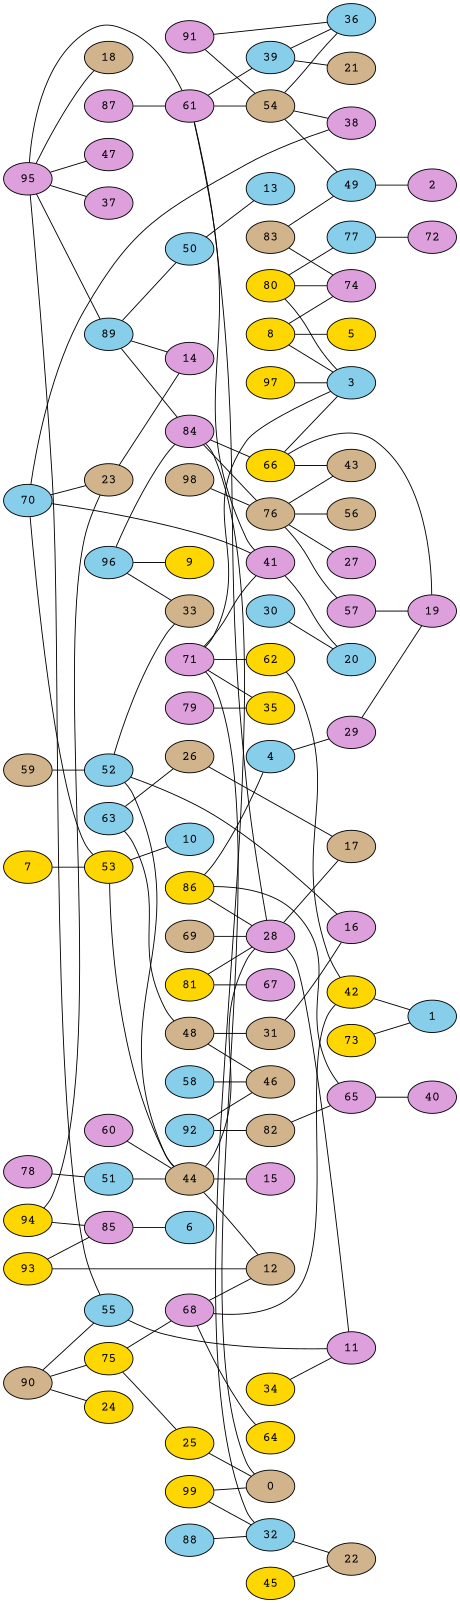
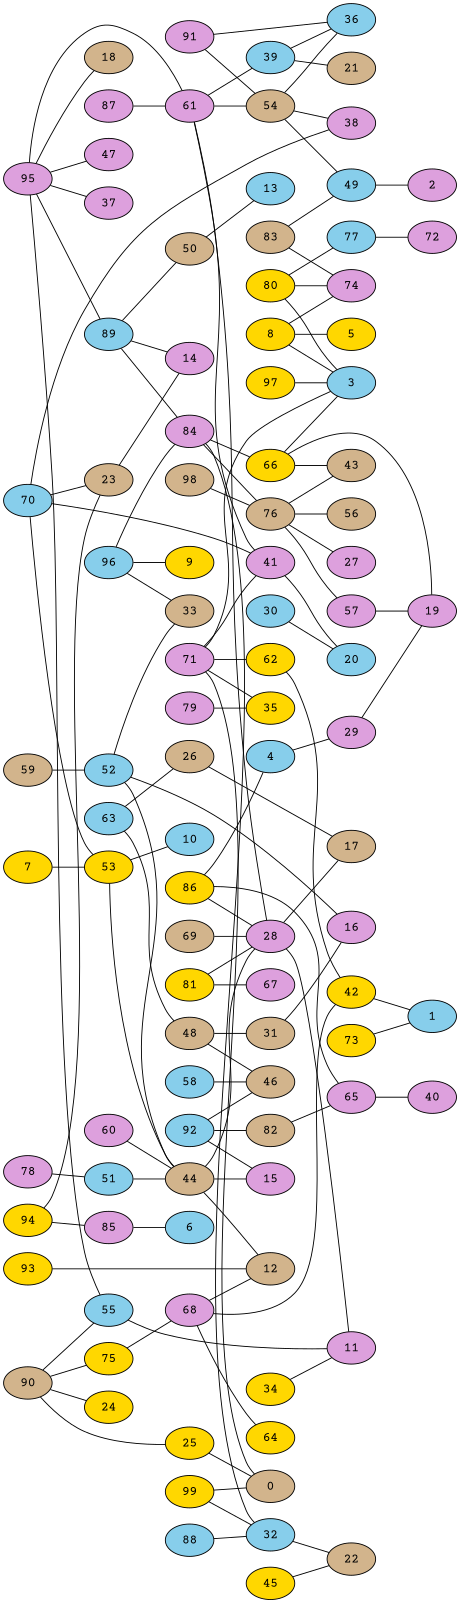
node "50": fillcolor skyblue -> tan
edge "92" -- "15": added
edge "85" -- "93": removed
edge "75" -- "25": now "90" -- "25"
